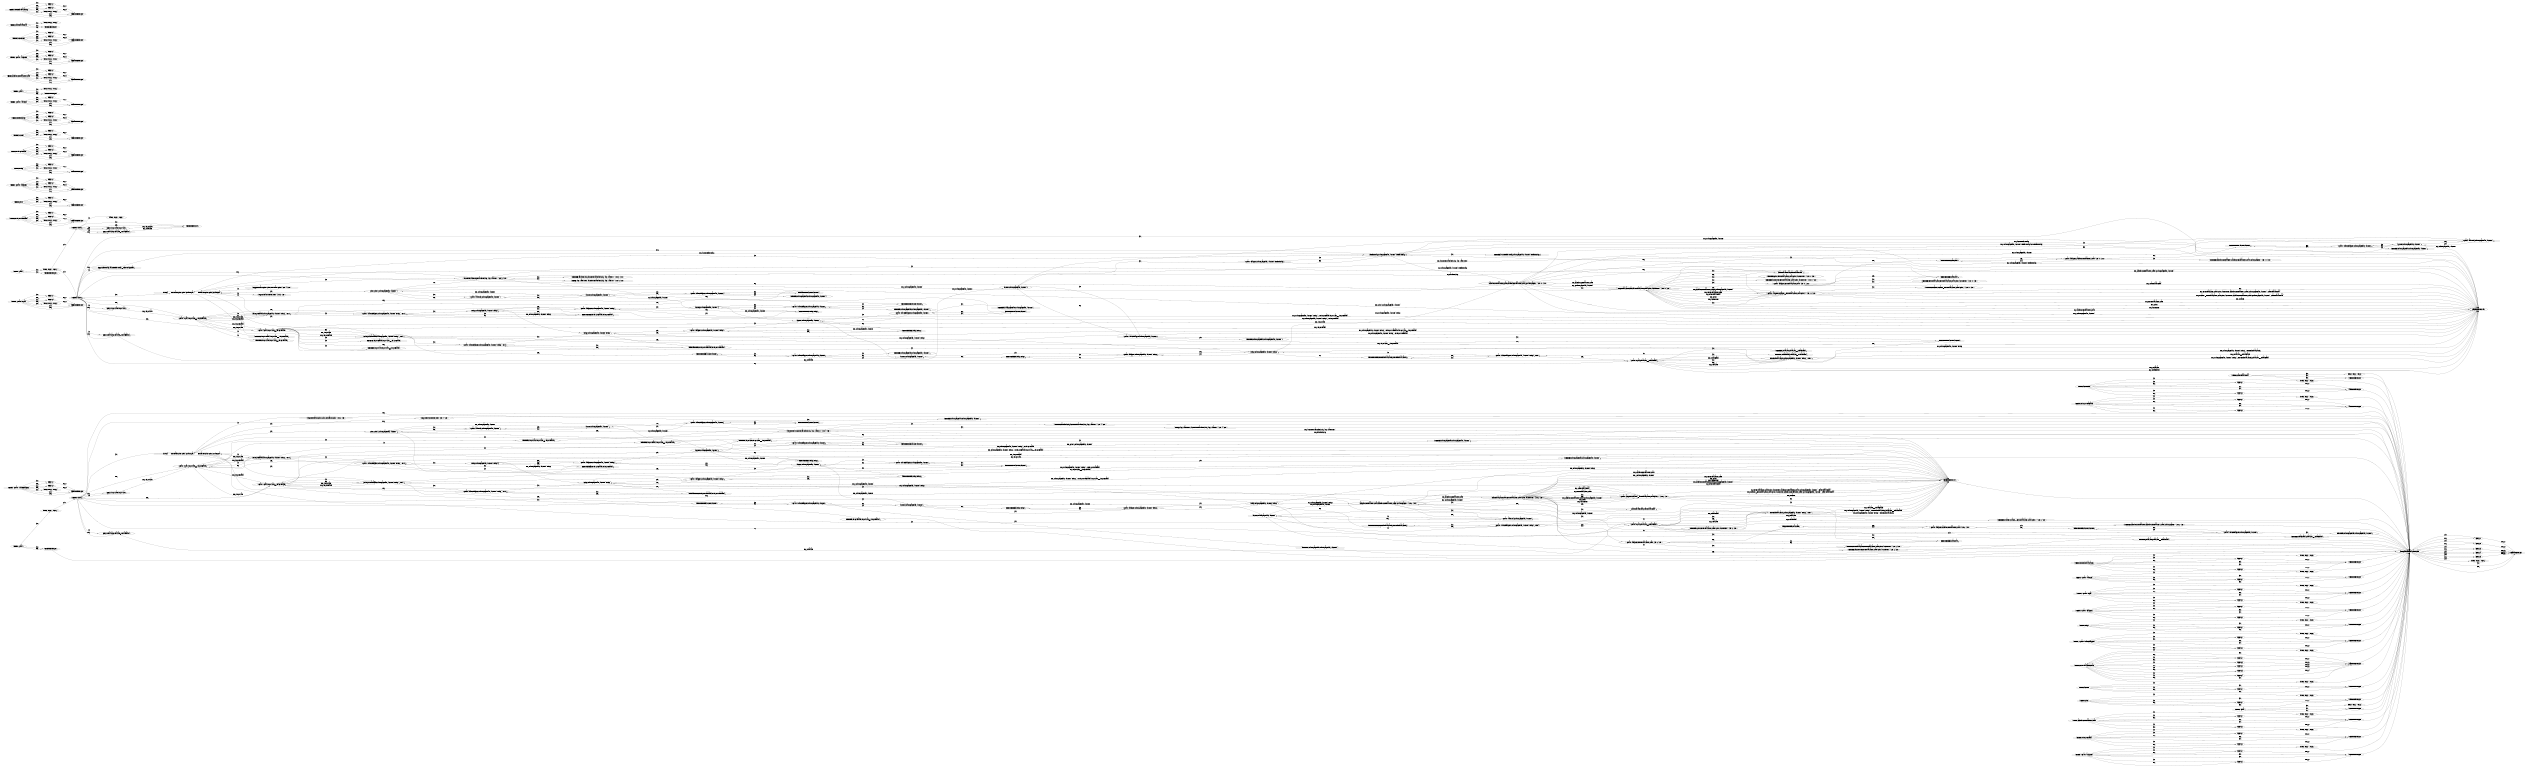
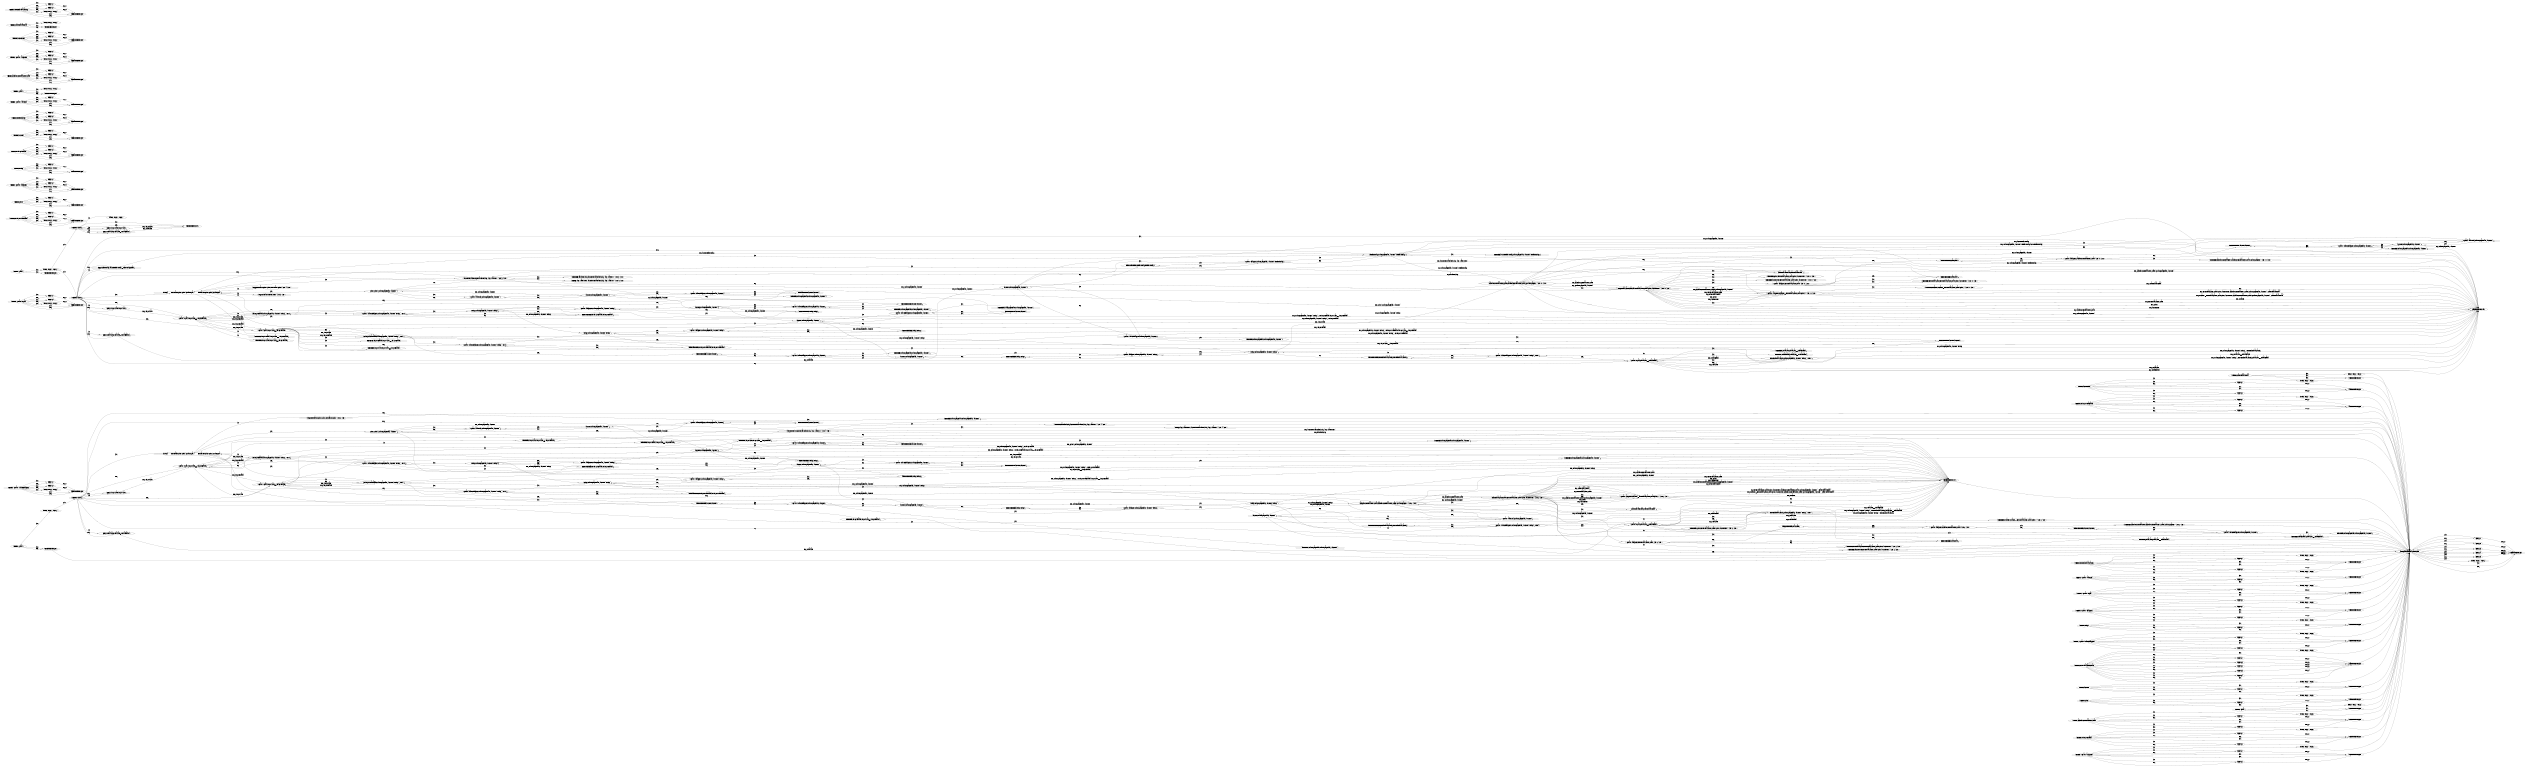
node "(FIELD_IDENTIFIER,setReferrerPolicy,setReferrerPolicy)": added
node "<(LOCAL,KURL documentURL: KURL)<SUB>4</SUB>>": removed
